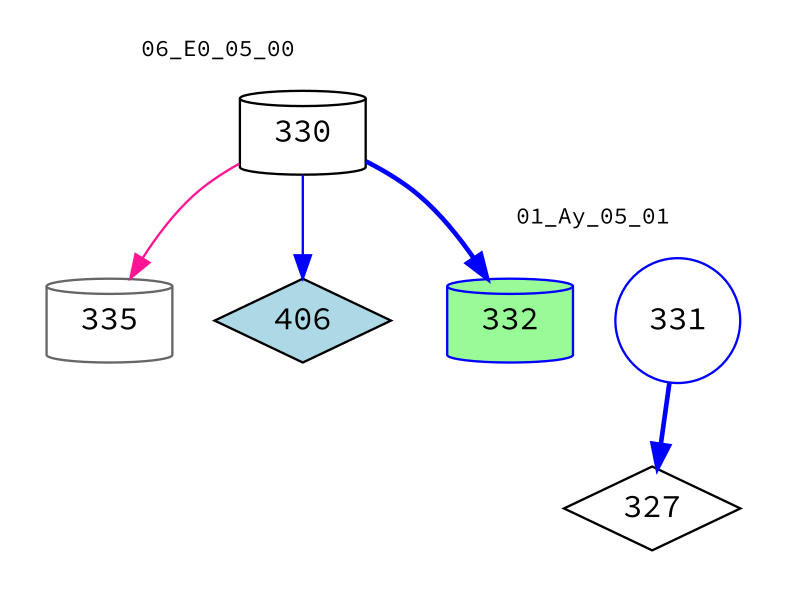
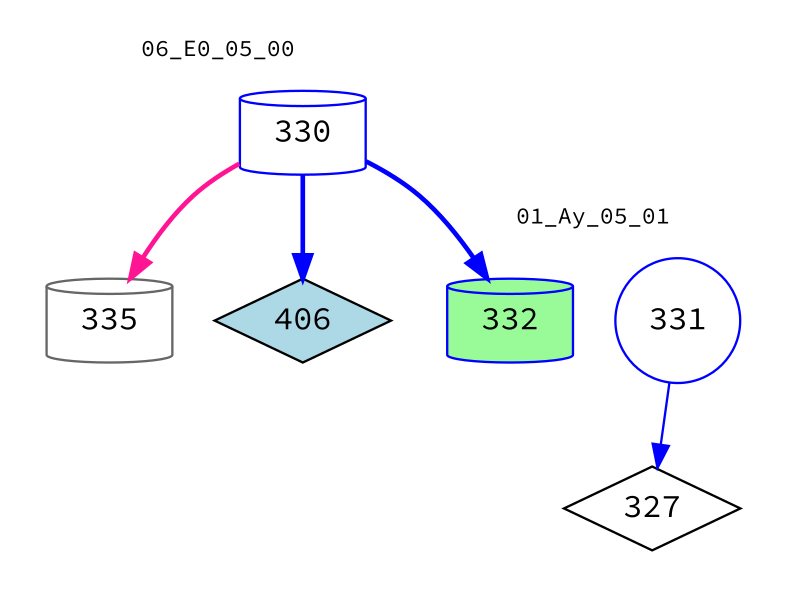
node "330": color black -> blue
edge "330" -> "335": style solid -> bold
edge "330" -> "406": style solid -> bold
edge "331" -> "327": style bold -> solid
